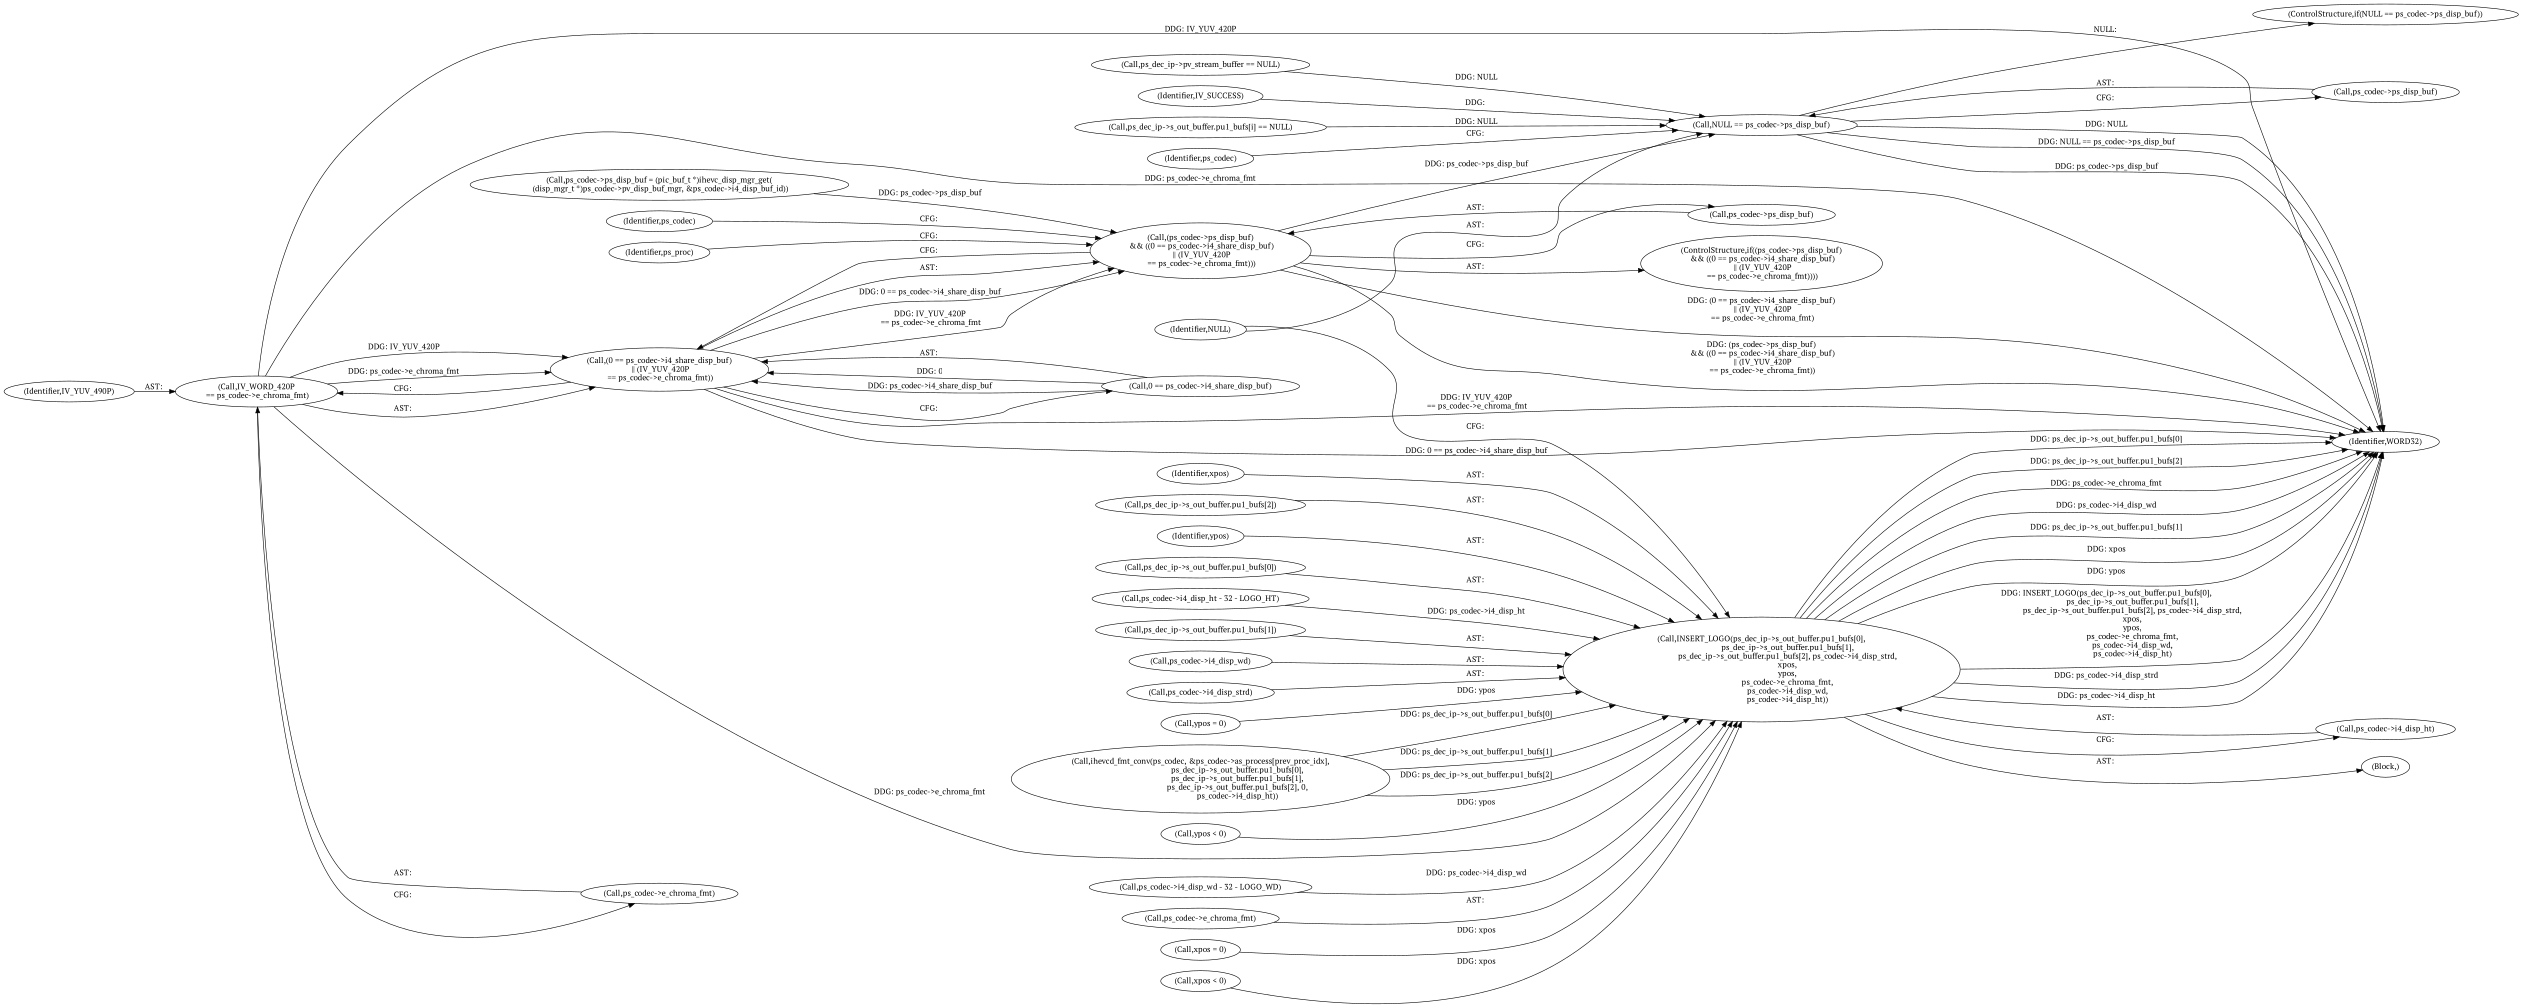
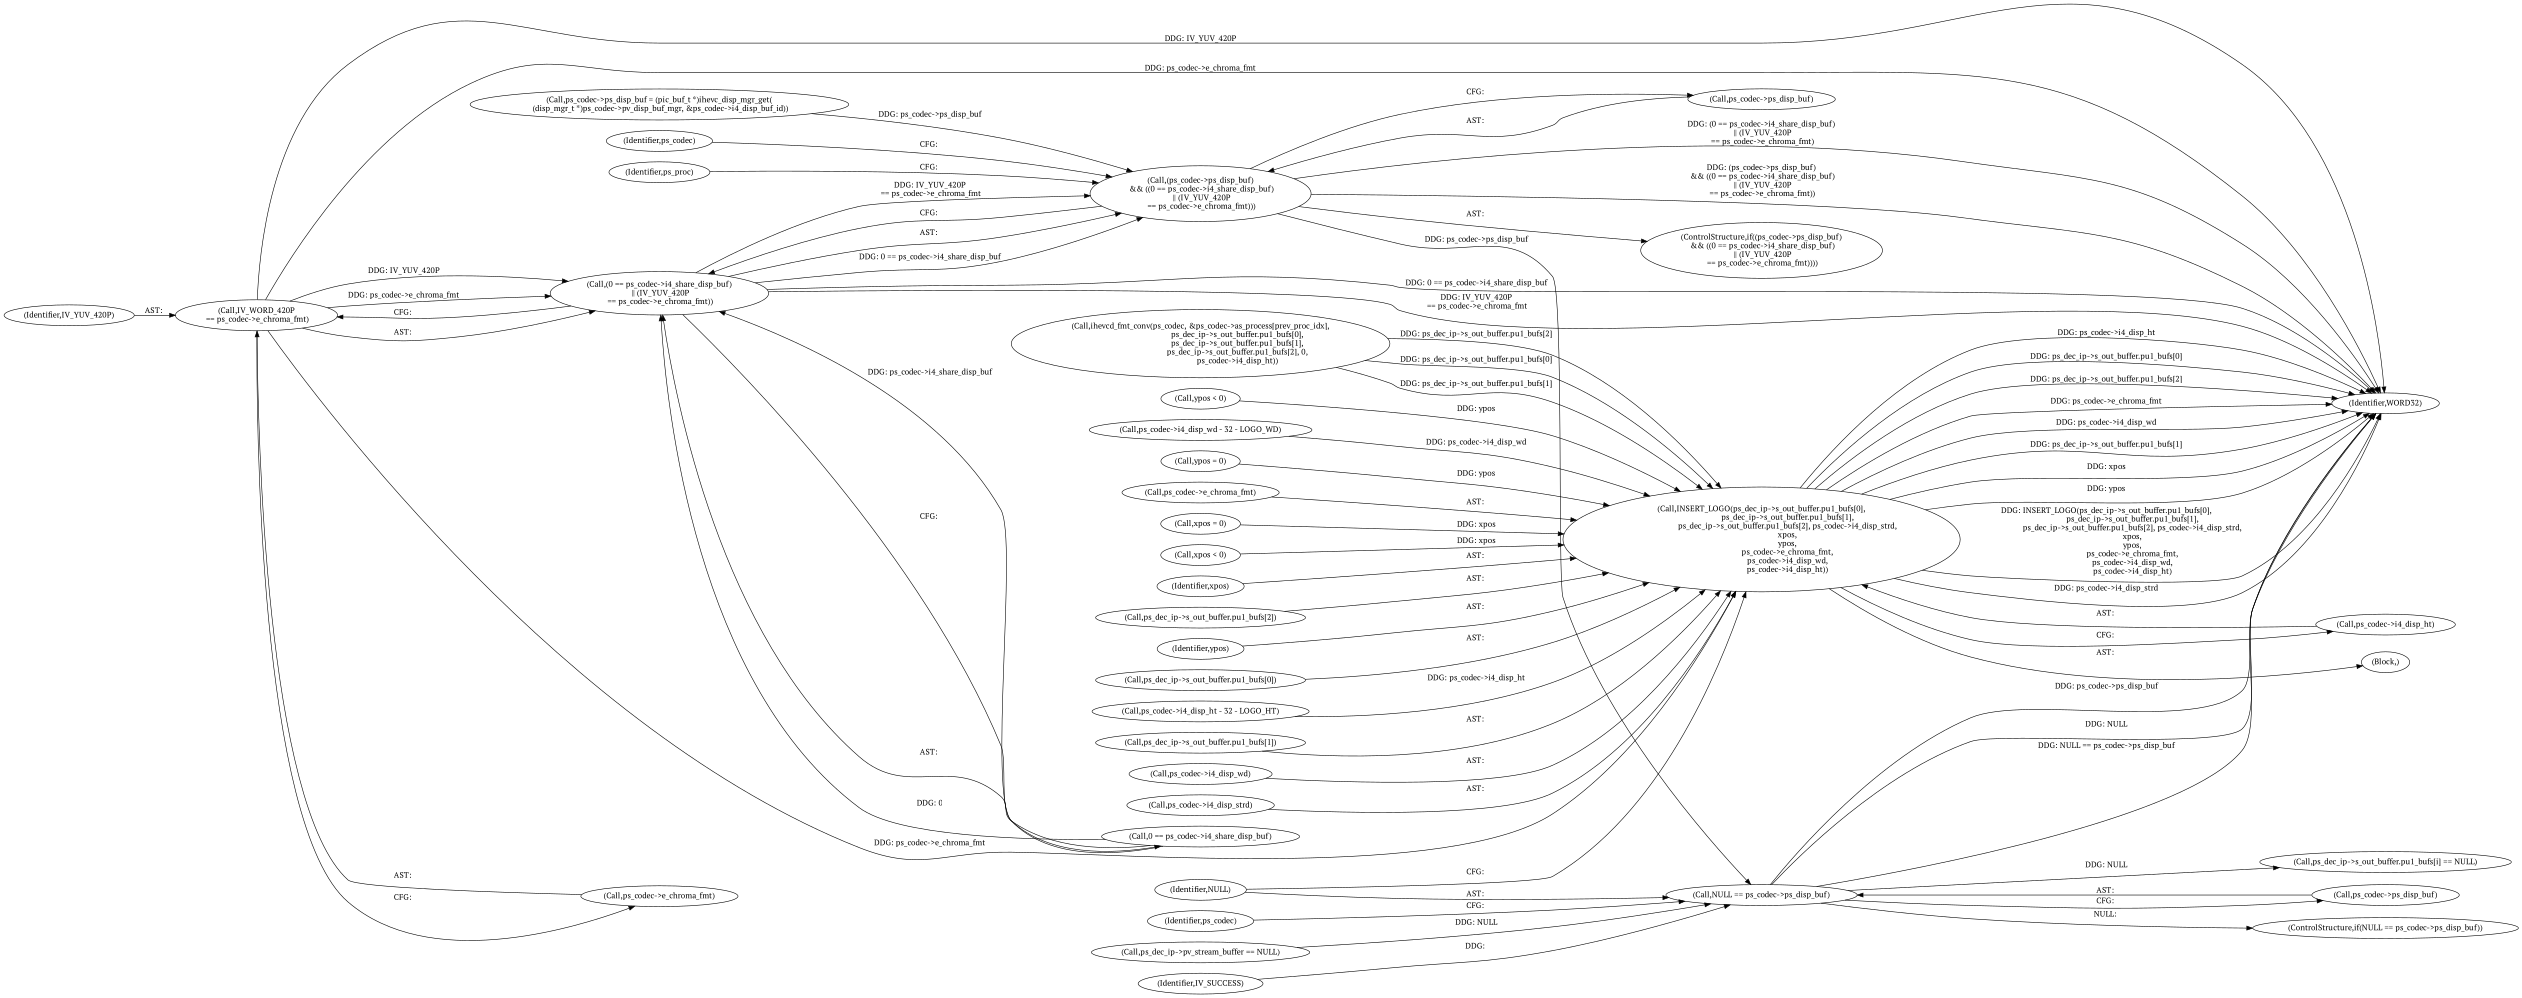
edge "(Call,ps_dec_ip->s_out_buffer.pu1_bufs[i] == NULL)" -> "(Call,NULL == ps_codec->ps_disp_buf)": reversed
node "(Identifier,IV_YUV_490P)": label "(Identifier,IV_YUV_490P)" -> "(Identifier,IV_YUV_420P)"
